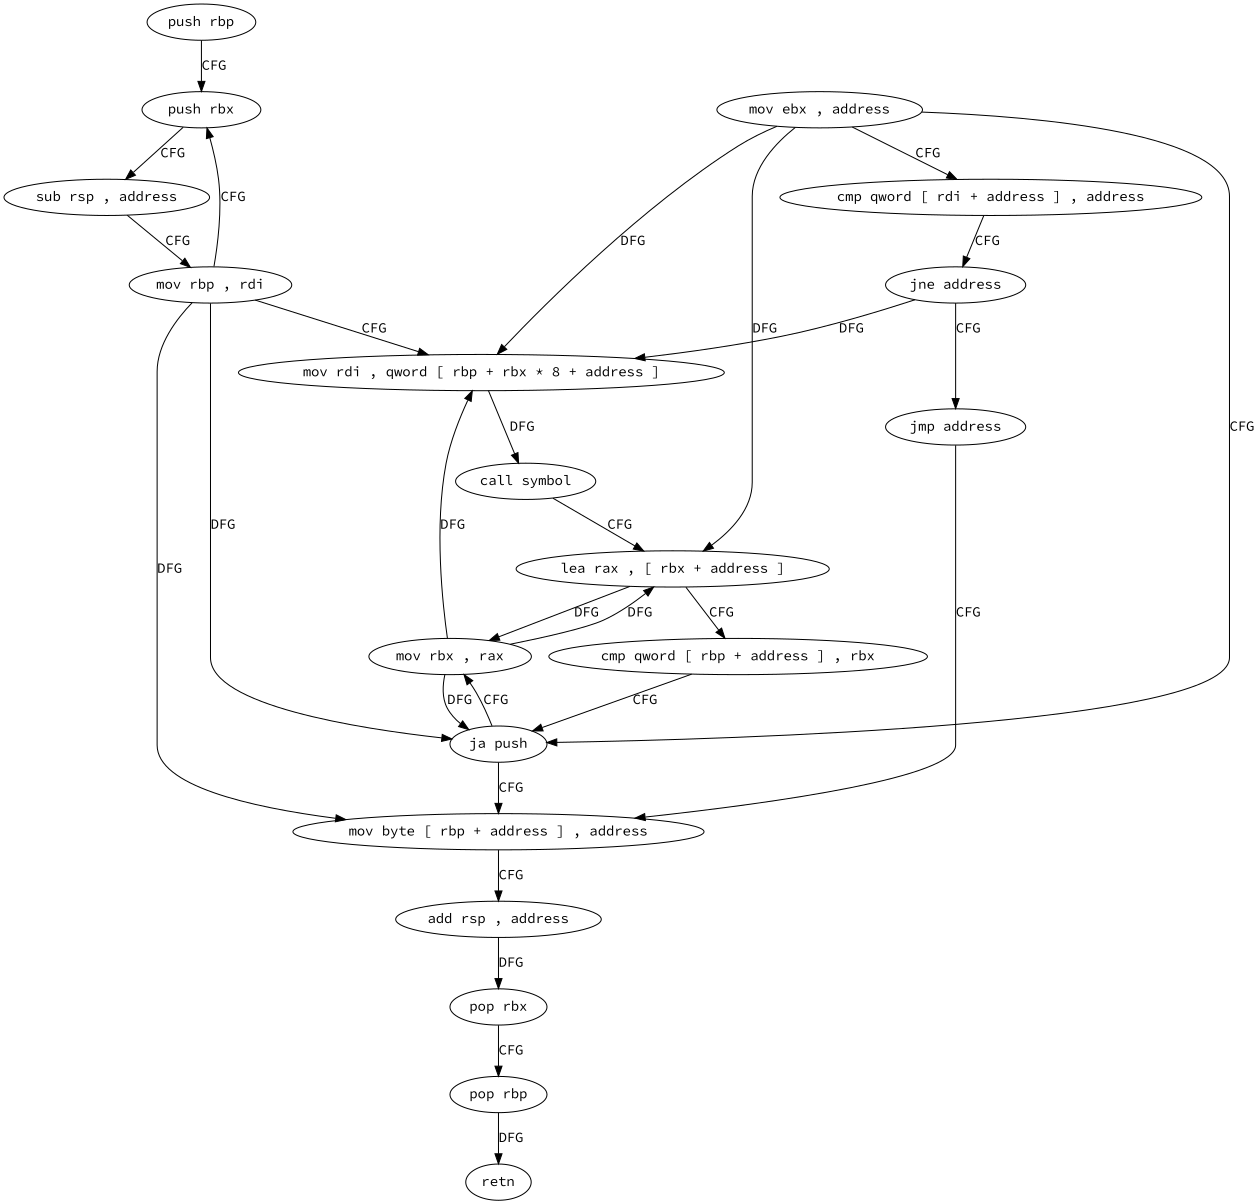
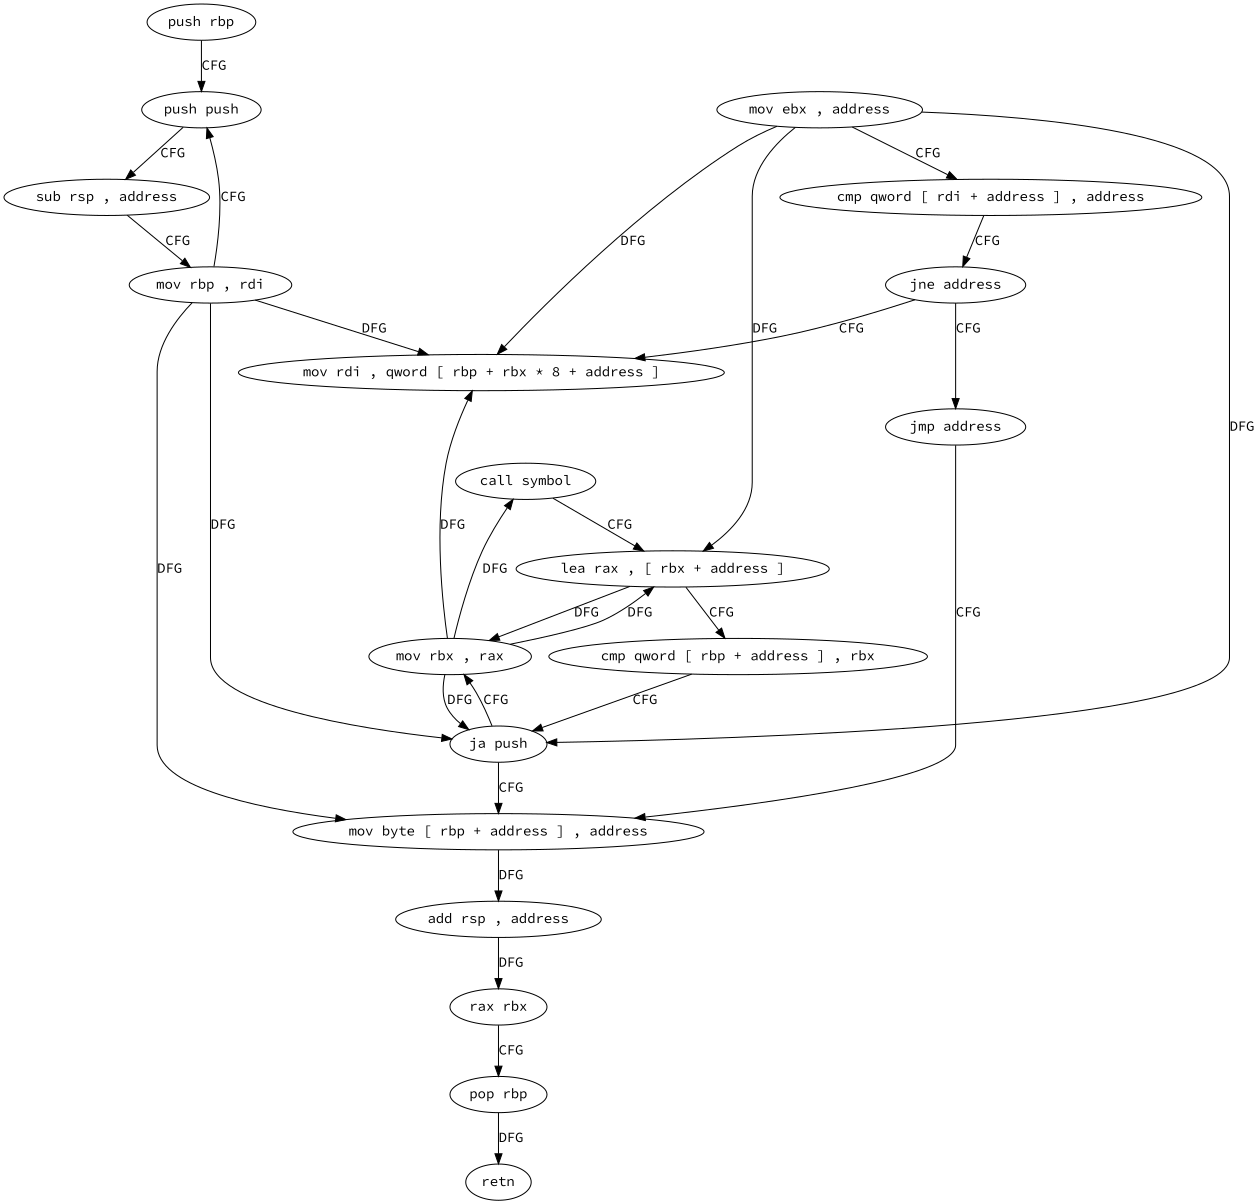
node "push rbx": label "push rbx" -> "push push"
edge "mov rbp , rdi" -> "mov rdi , qword [ rbp + rbx * 8 + address ]": label "CFG" -> "DFG"
edge "jne address" -> "mov rdi , qword [ rbp + rbx * 8 + address ]": label "DFG" -> "CFG"
edge "mov rdi , qword [ rbp + rbx * 8 + address ]" -> "call symbol": now "mov rbx , rax" -> "call symbol"
edge "mov ebx , address" -> "ja push": label "CFG" -> "DFG"
edge "mov byte [ rbp + address ] , address" -> "add rsp , address": label "CFG" -> "DFG"
node "pop rbx": label "pop rbx" -> "rax rbx"
